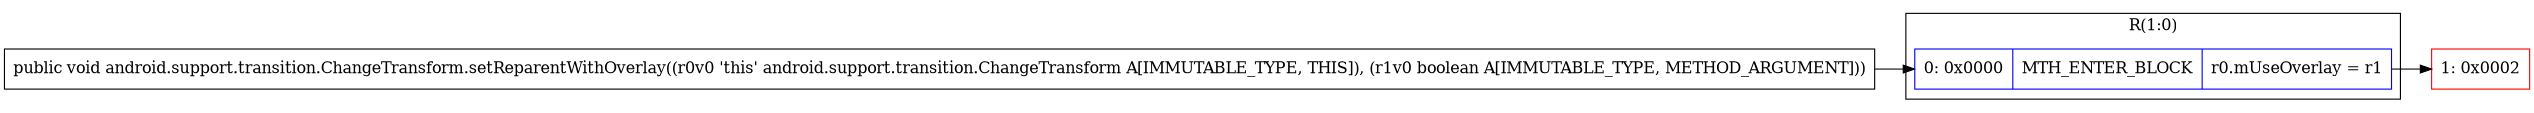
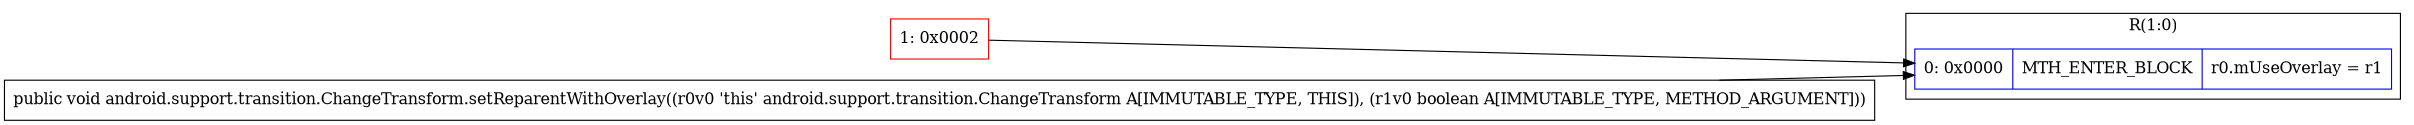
edge "0: 0x0000" -> "1: 0x0002": reversed
